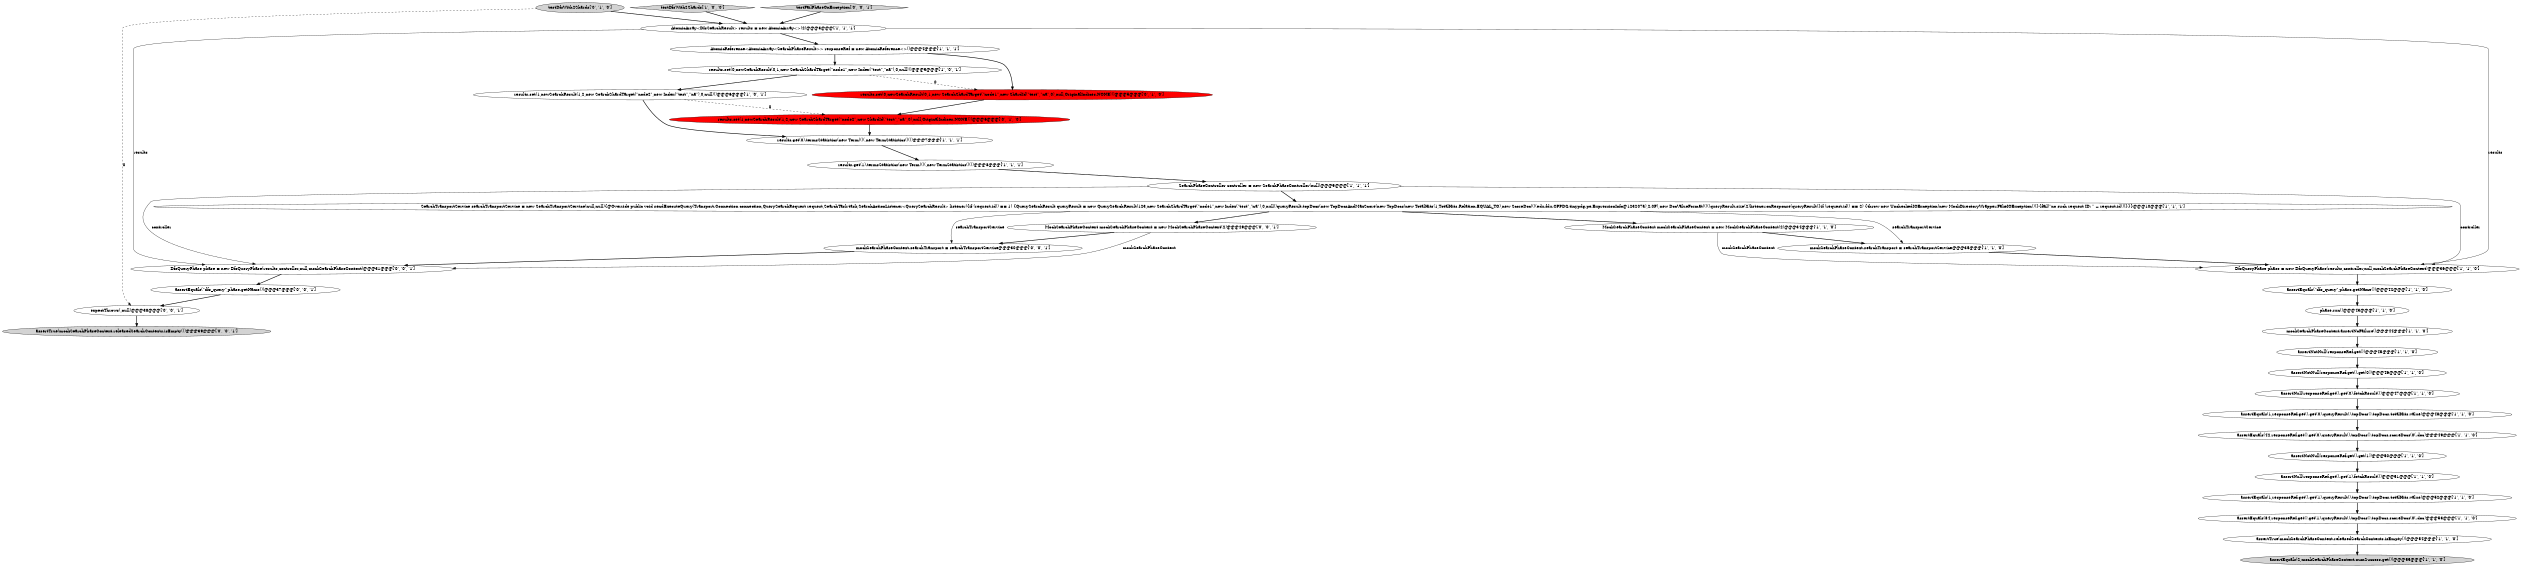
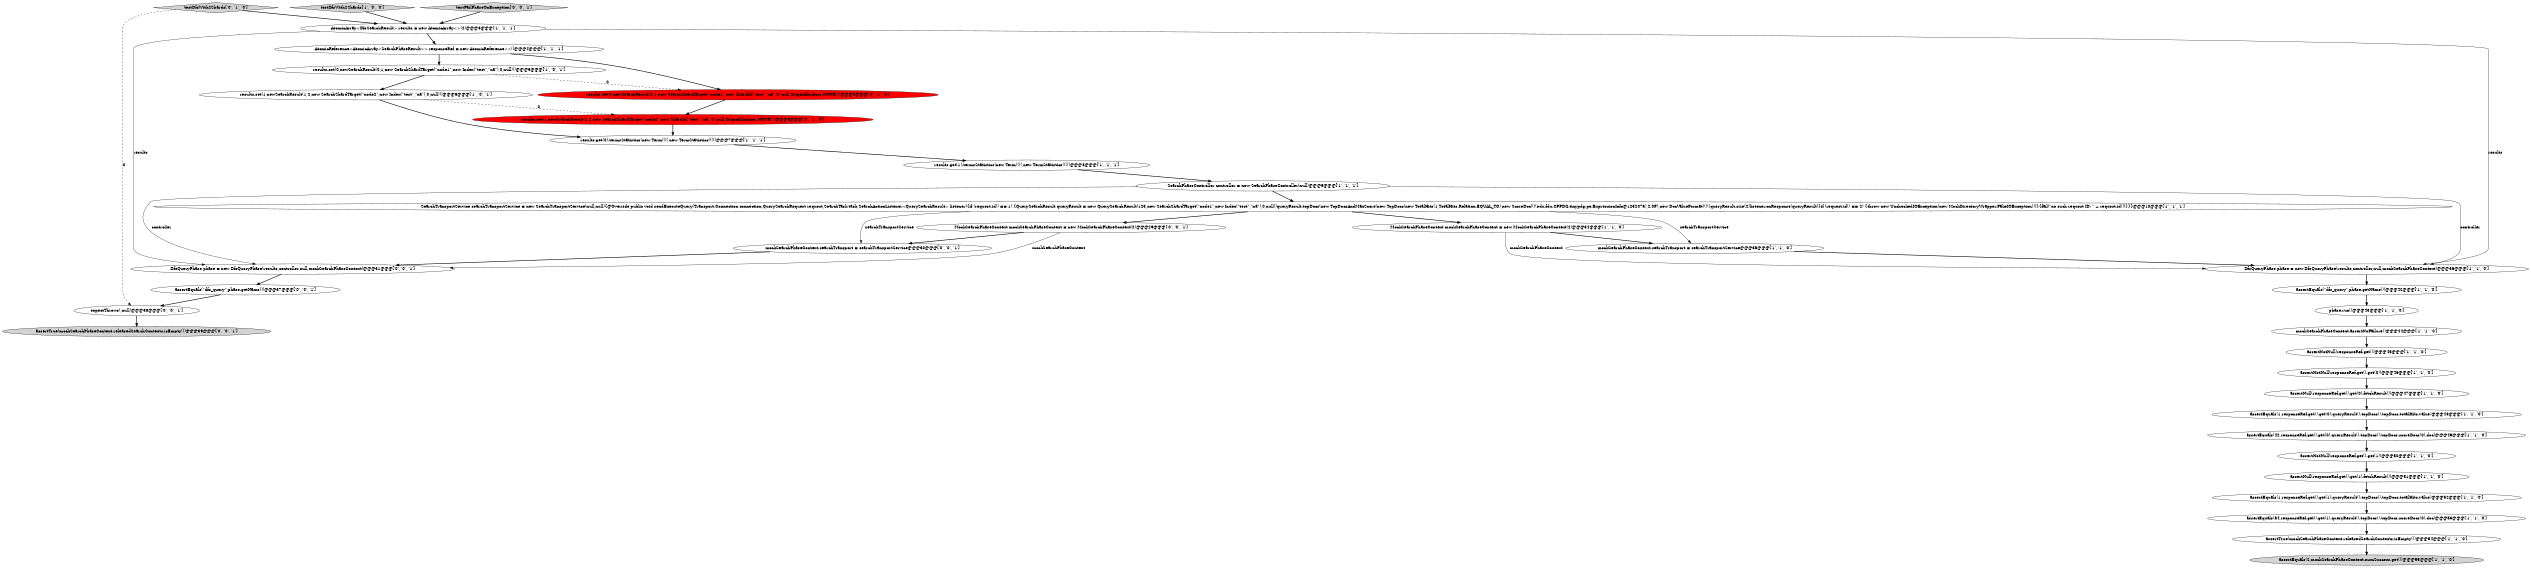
node "testDfsWith2Shards['0', '1', '0']": shape ellipse -> diamond
